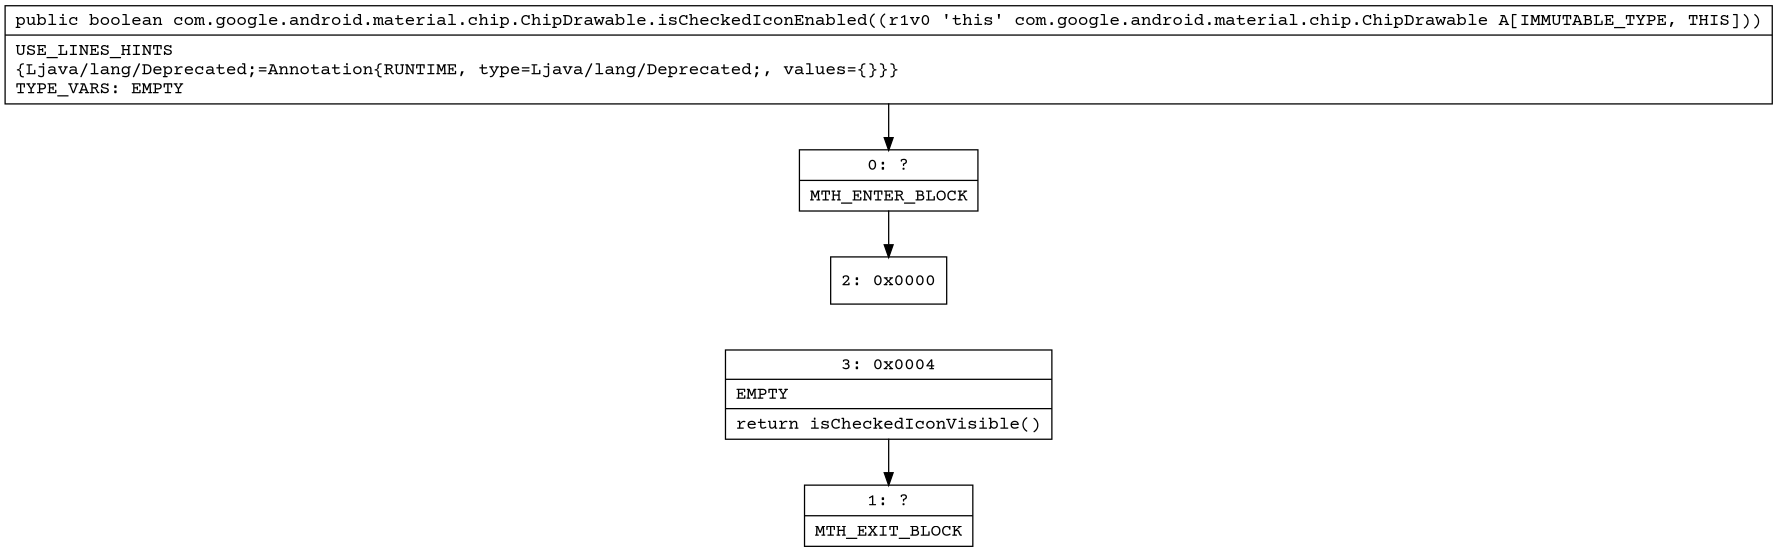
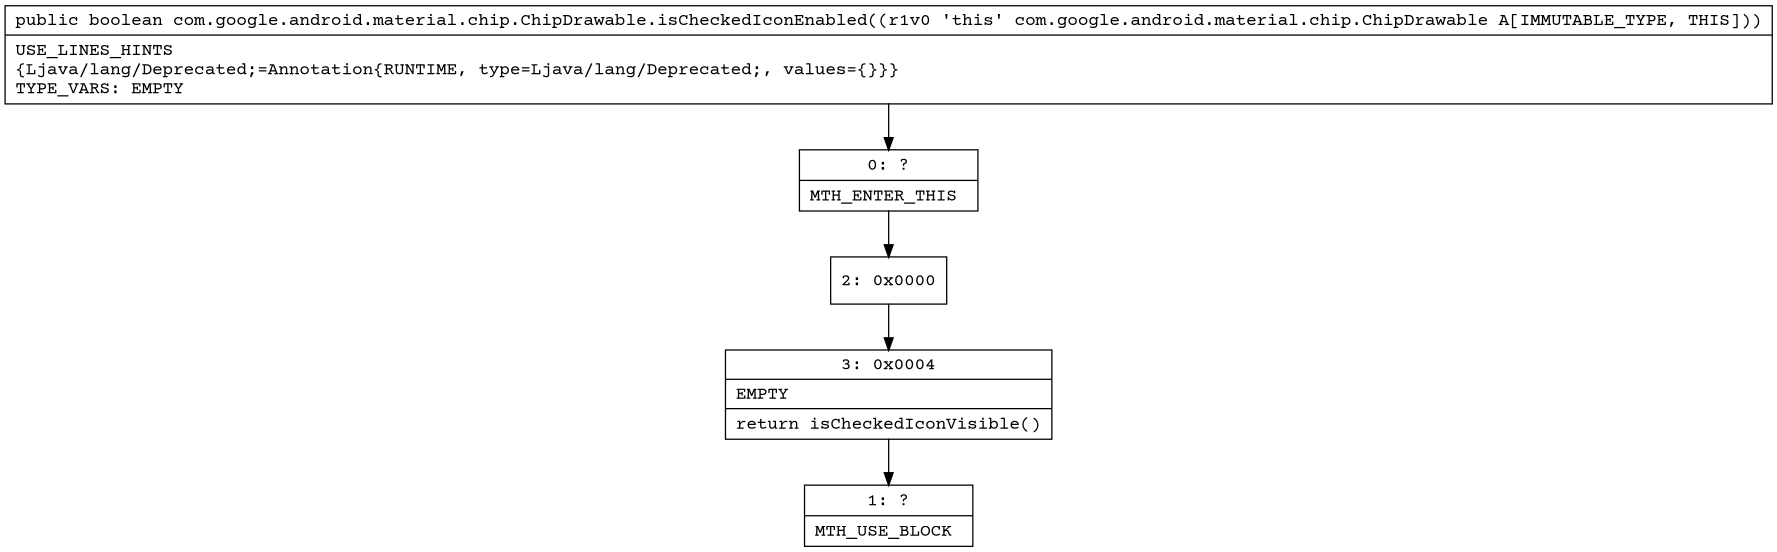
node "0: ?": text "MTH_ENTER_BLOCK" -> "MTH_ENTER_THIS"
edge "2: 0x0000" -> "3: 0x0004": added
node "1: ?": text "MTH_EXIT_BLOCK" -> "MTH_USE_BLOCK"
